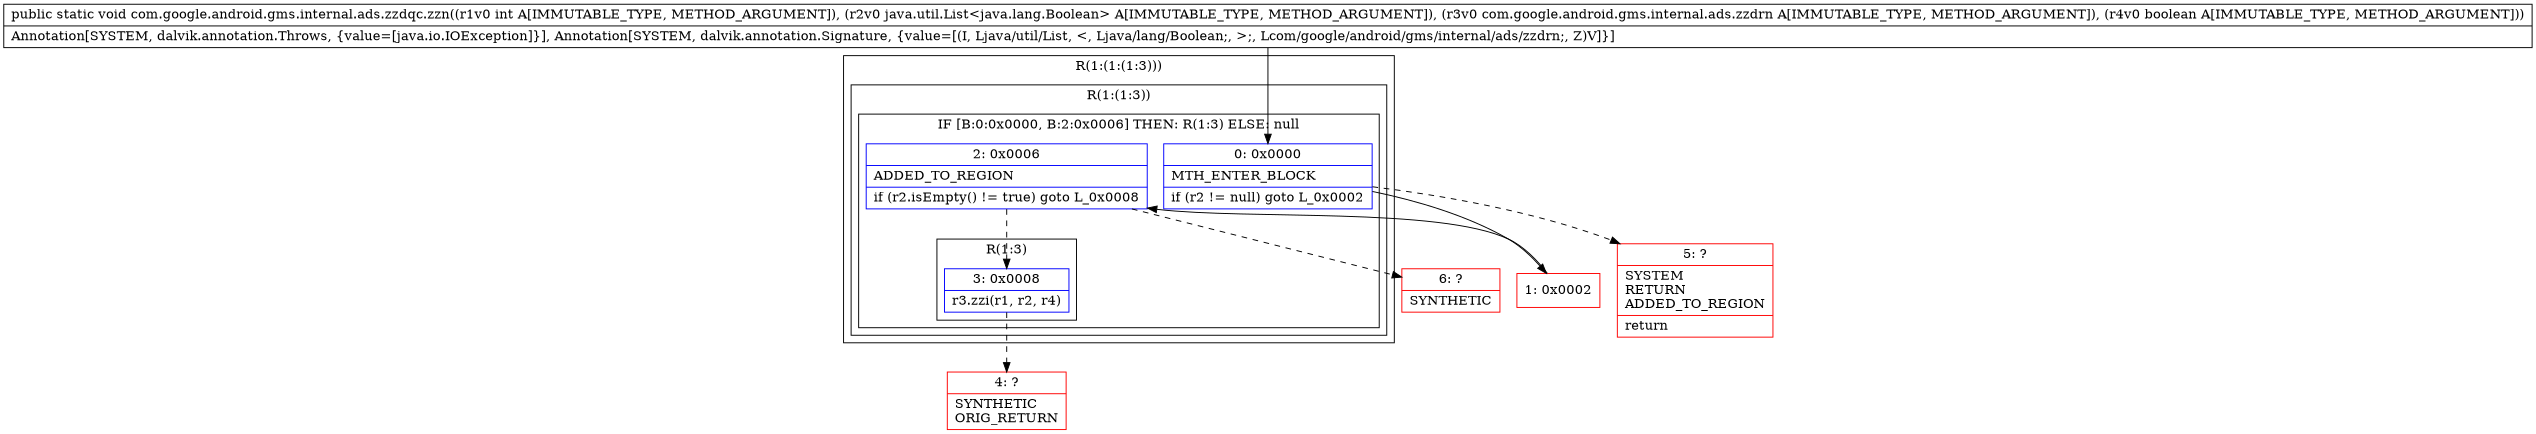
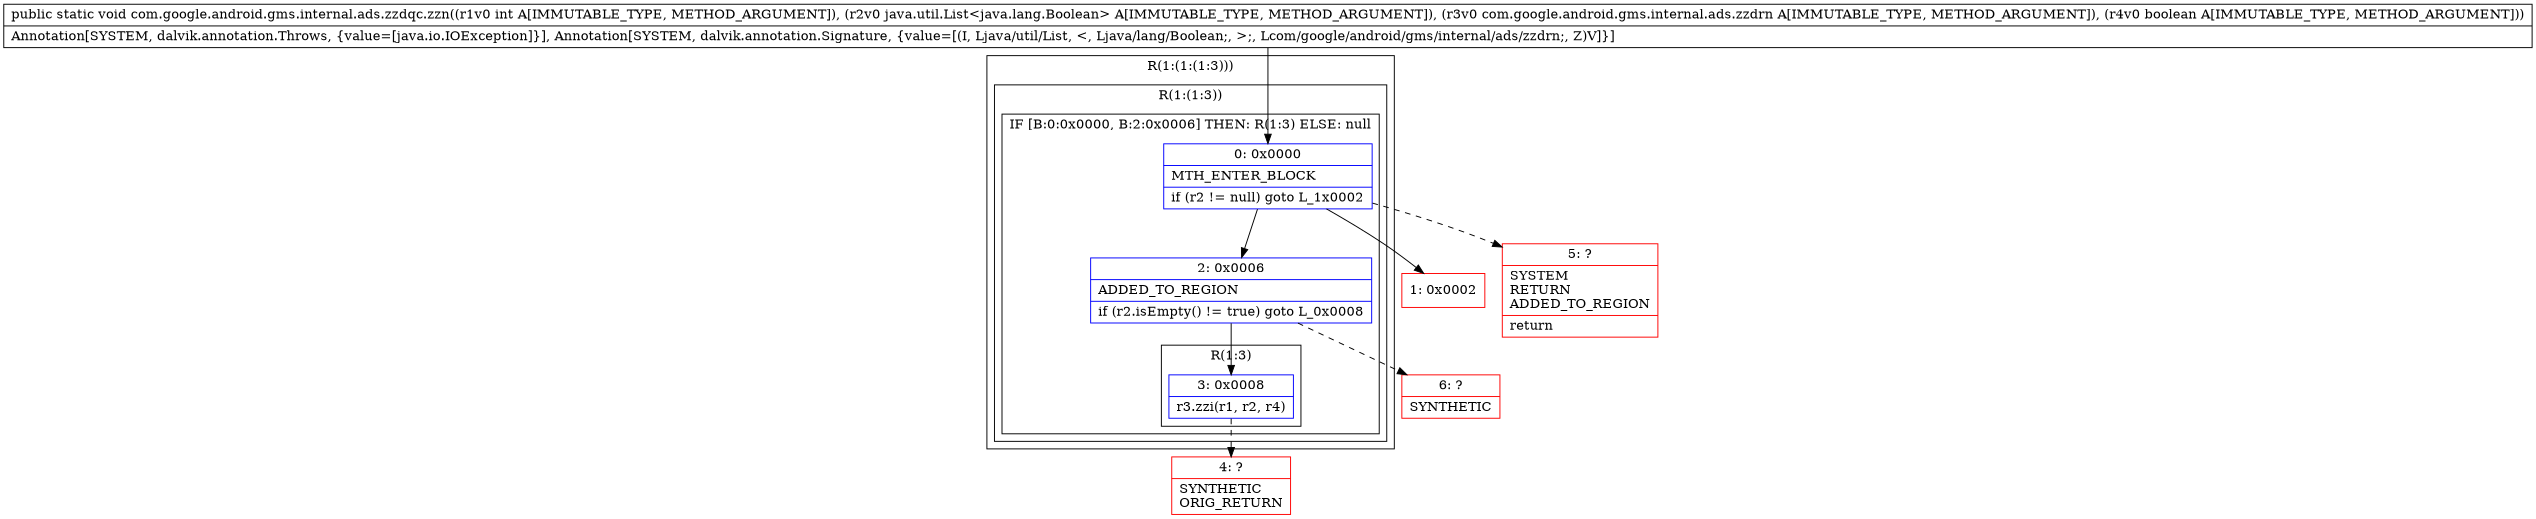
node "0: 0x0000": text "if (r2 != null) goto L_0x0002" -> "if (r2 != null) goto L_1x0002"
edge "1: 0x0002" -> "2: 0x0006": now "0: 0x0000" -> "2: 0x0006"
edge "2: 0x0006" -> "3: 0x0008": style dashed -> solid
